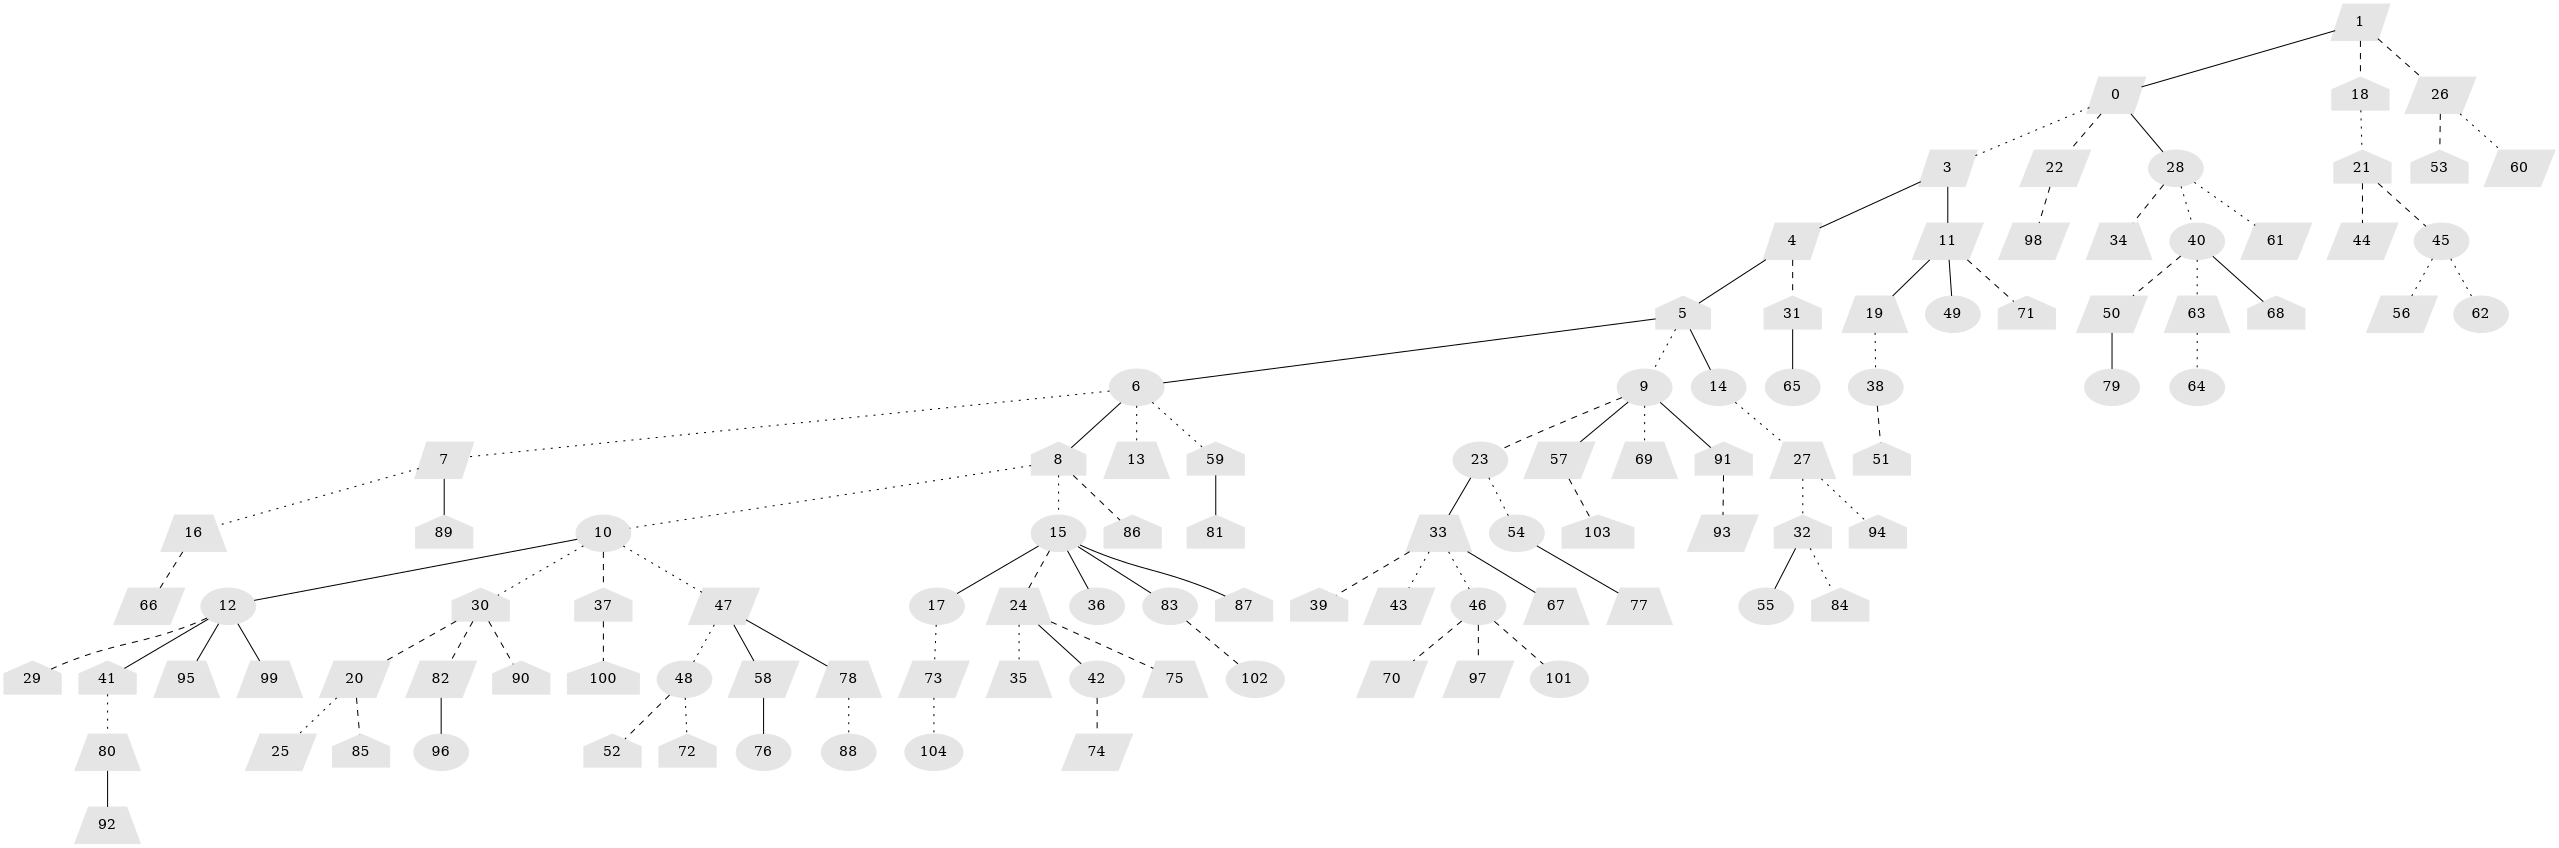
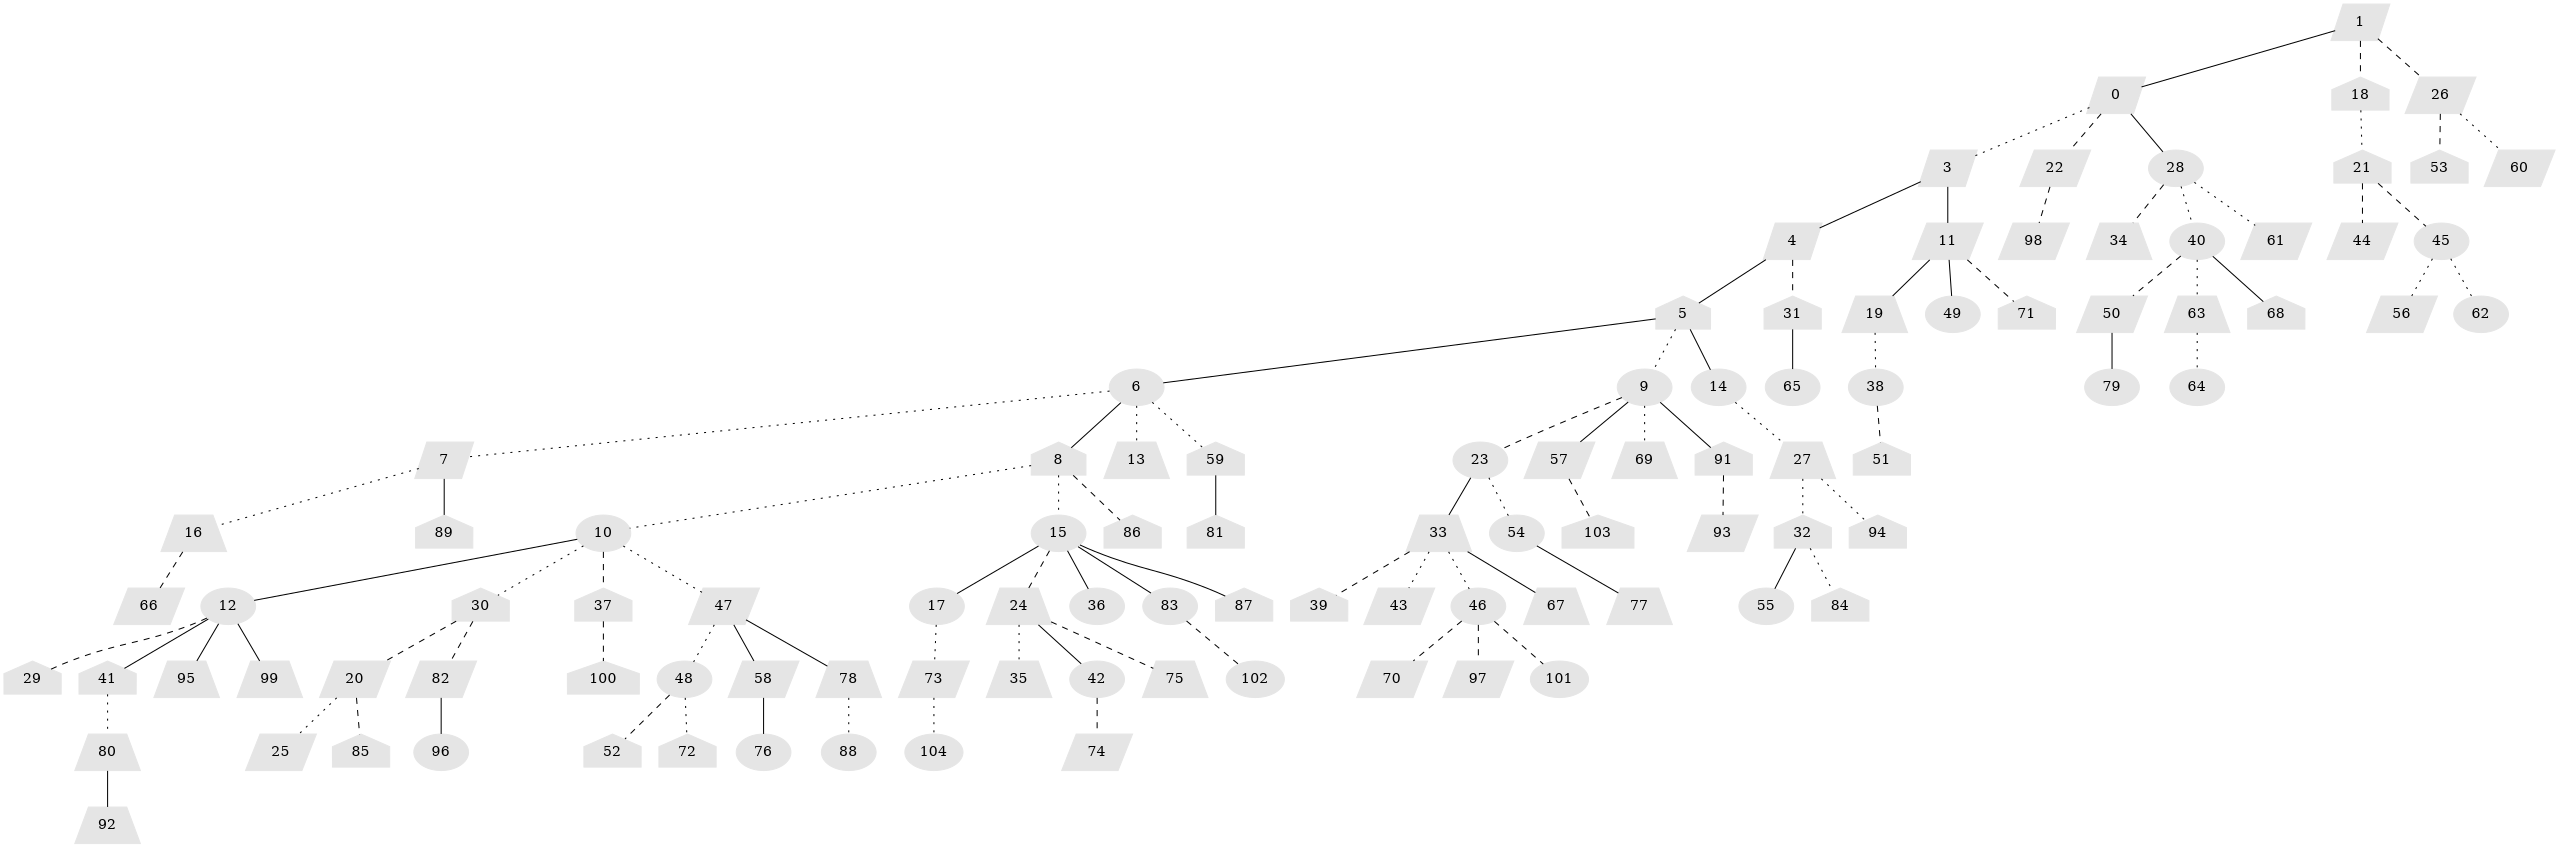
node "90": removed
